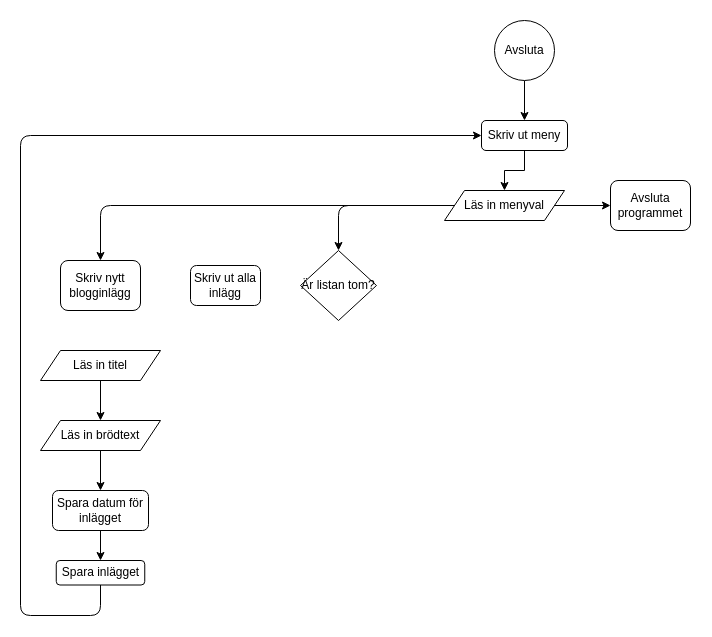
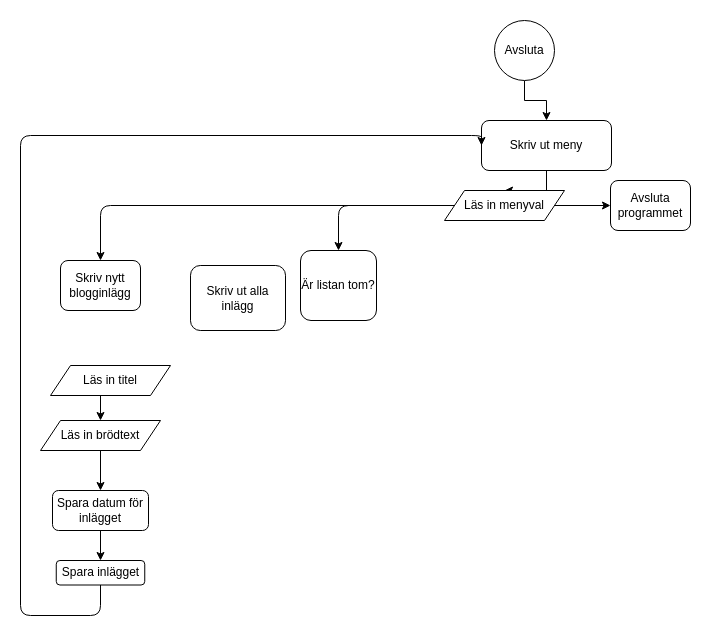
node "Skriv ut meny": size 86x30 -> 130x50
node "Skriv ut alla inlägg": size 70x40 -> 95x65
node "Är listan tom?": shape diamond -> rounded rectangle
node "Läs in titel": moved (101, 366) -> (111, 381)
